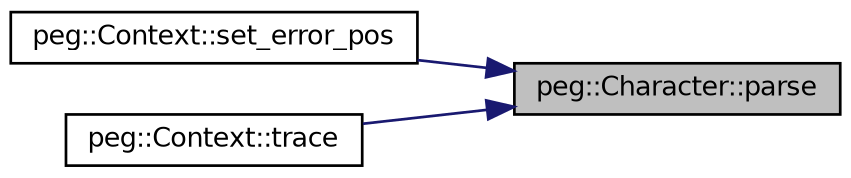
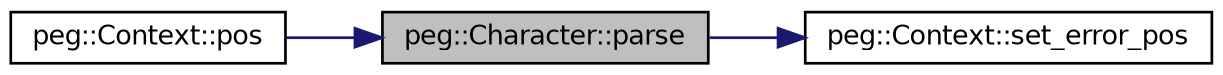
edge "peg::Context::set_error_pos" -> "peg::Character::parse": reversed
node "peg::Context::trace": label "peg::Context::trace" -> "peg::Context::pos"
